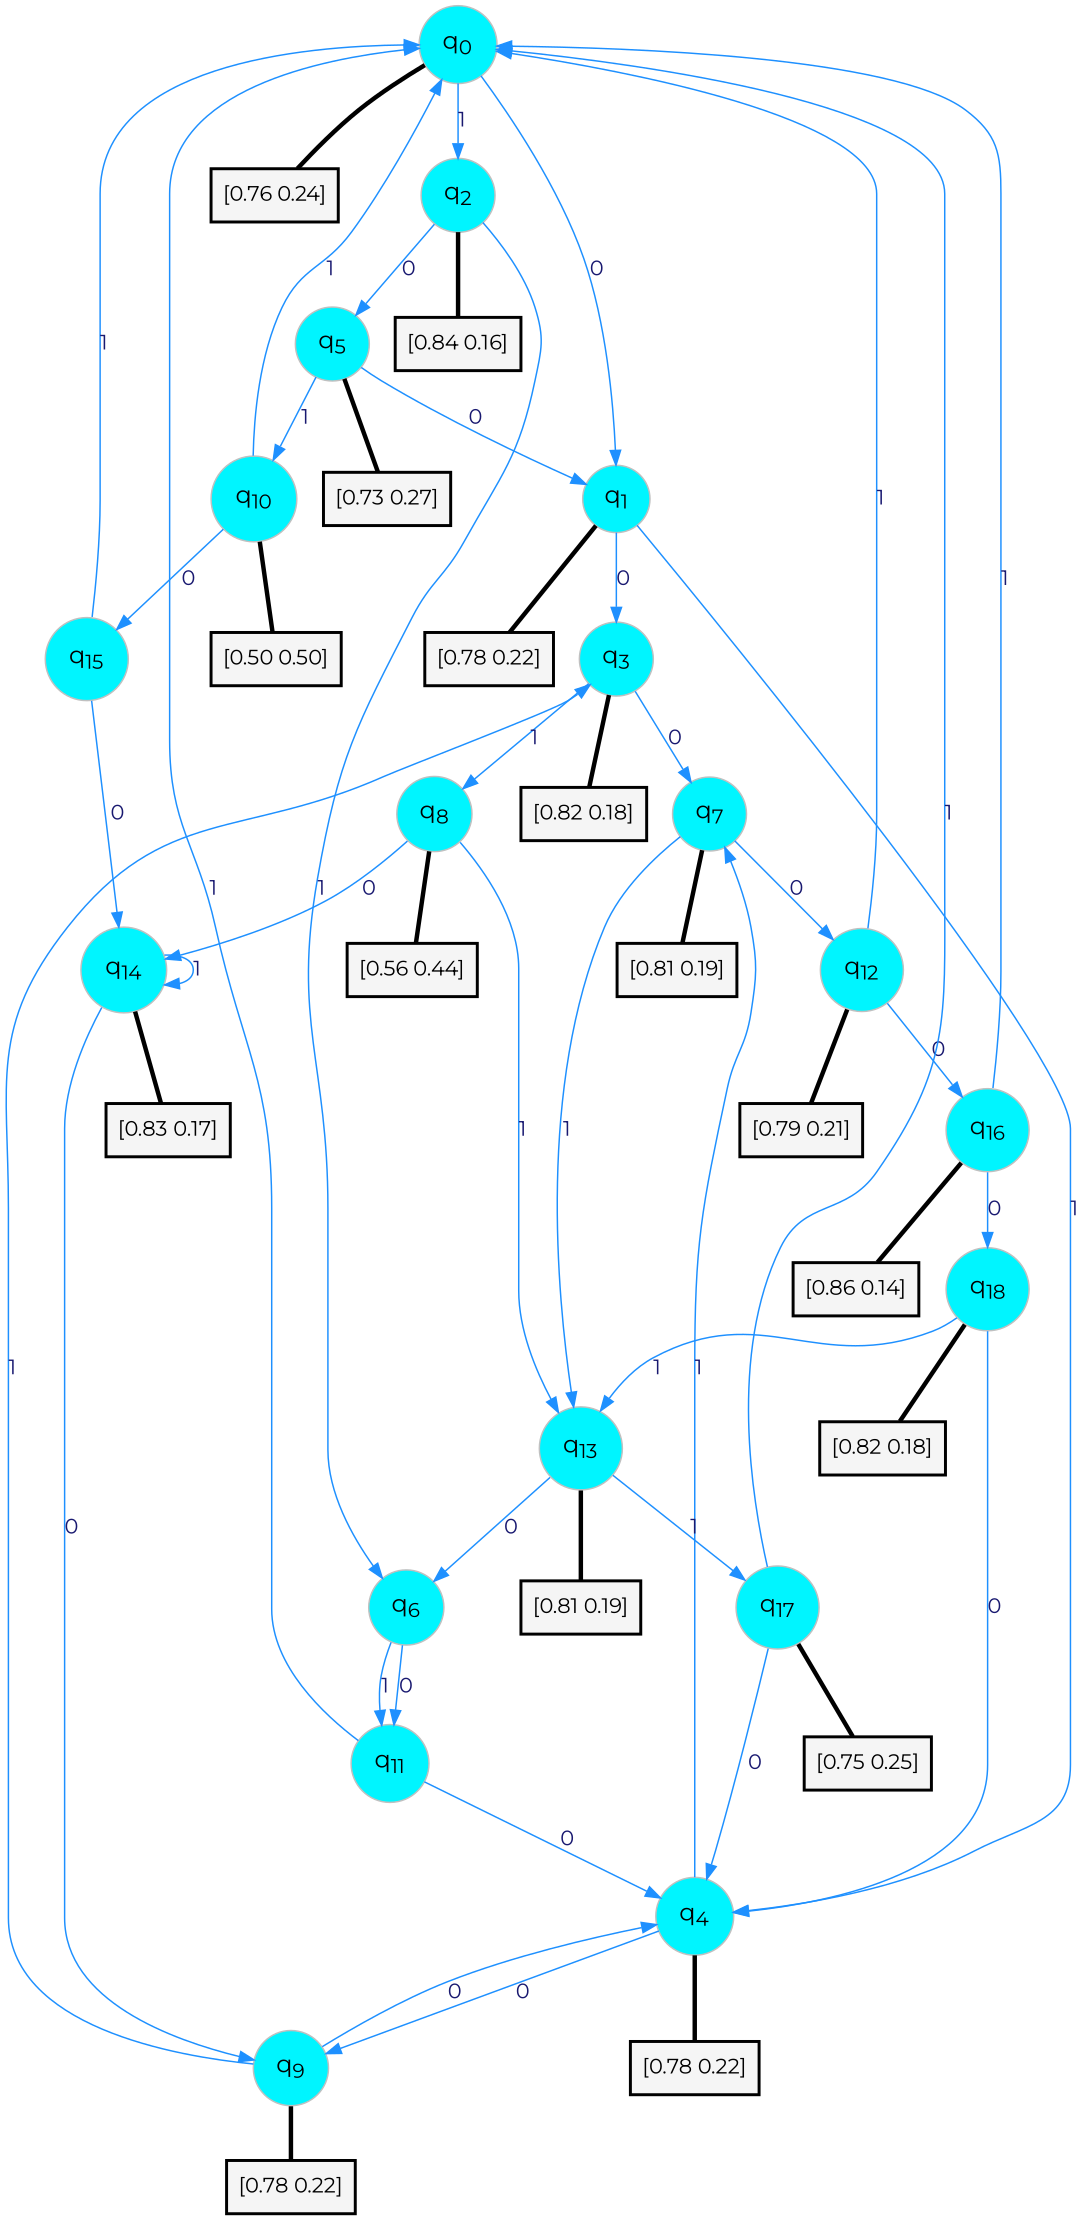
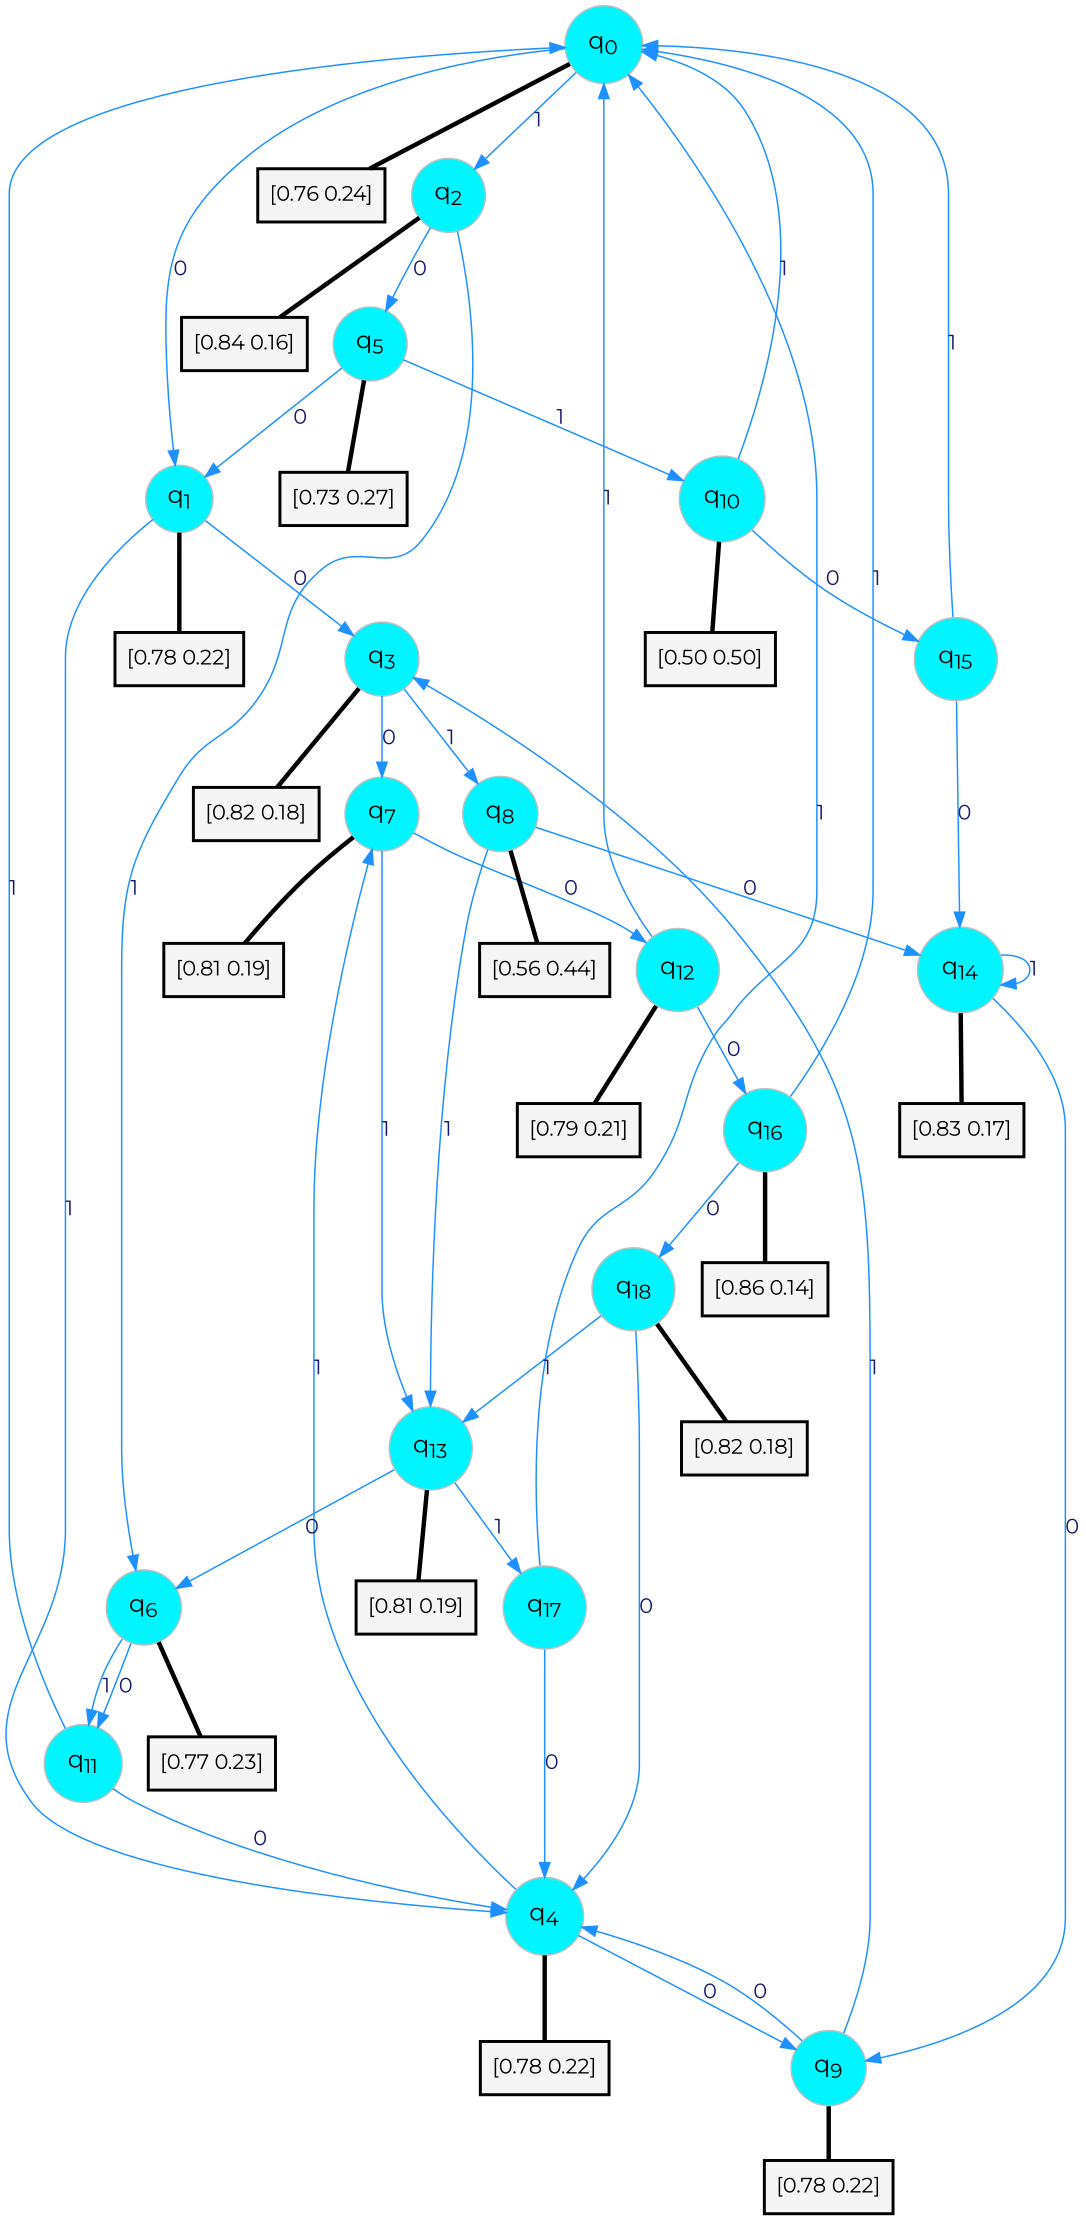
node "[0.77 0.23]": added
node "[0.75 0.25]": removed
